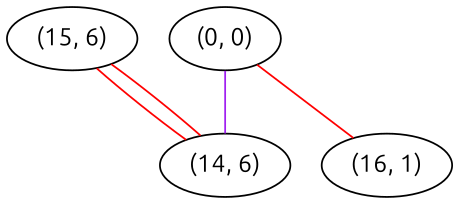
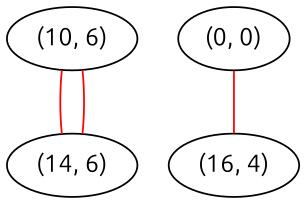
node "(15, 6)": label "(15, 6)" -> "(10, 6)"
edge "(0, 0)" -- "(14, 6)": removed
node "(16, 1)": label "(16, 1)" -> "(16, 4)"
